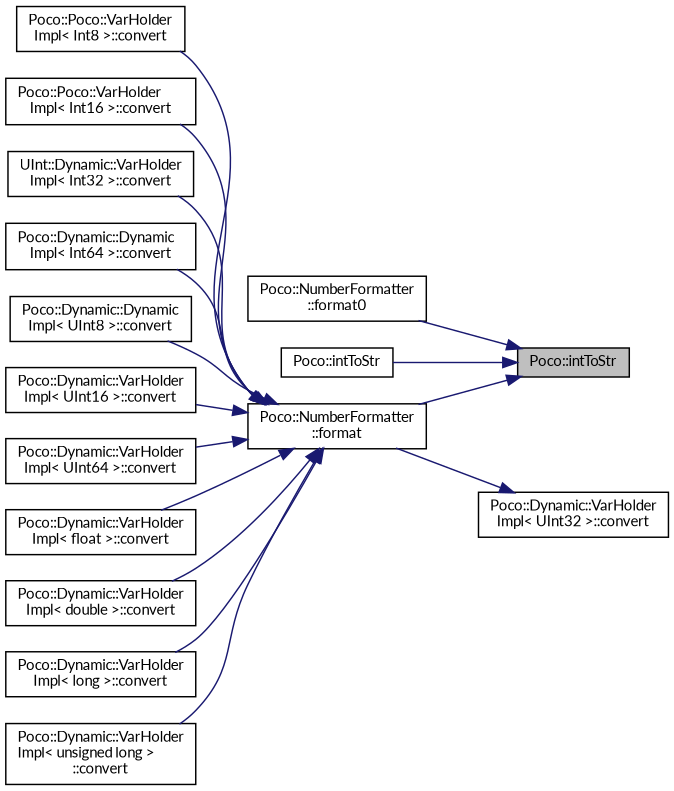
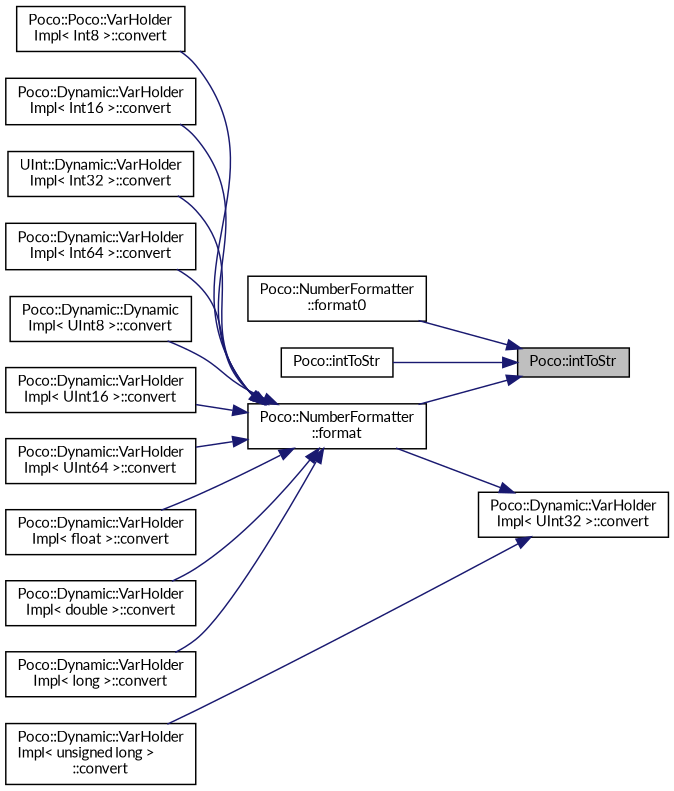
node "Poco::Poco::VarHolder Impl< Int16 >::convert": label "Poco::Poco::VarHolder Impl< Int16 >::convert" -> "Poco::Dynamic::VarHolder Impl< Int16 >::convert"
node "Poco::Dynamic::Dynamic Impl< Int64 >::convert": label "Poco::Dynamic::Dynamic Impl< Int64 >::convert" -> "Poco::Dynamic::VarHolder Impl< Int64 >::convert"
edge "Poco::Dynamic::VarHolder Impl< unsigned long > ::convert" -> "Poco::NumberFormatter ::format": now "Poco::Dynamic::VarHolder Impl< unsigned long > ::convert" -> "Poco::Dynamic::VarHolder Impl< UInt32 >::convert"
